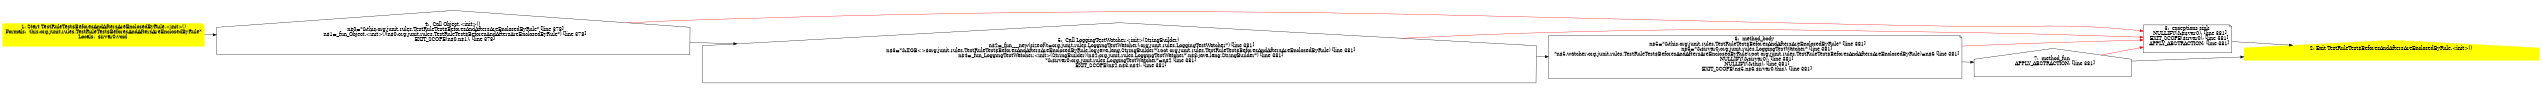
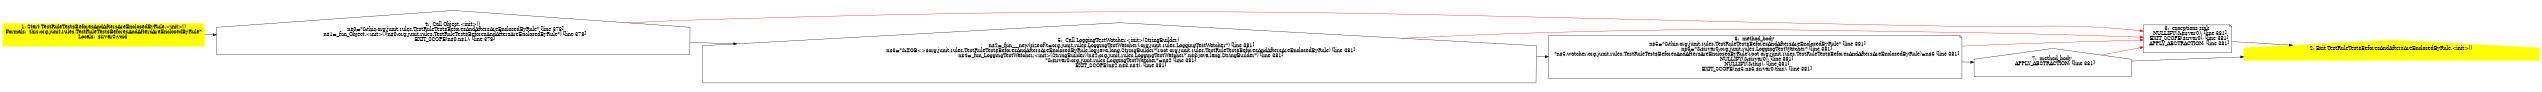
node "7:  method_fun APPLY_ABSTRACTION; [line 381]": label "7:  method_fun APPLY_ABSTRACTION; [line 381]" -> "7:  method_body APPLY_ABSTRACTION; [line 381]"
